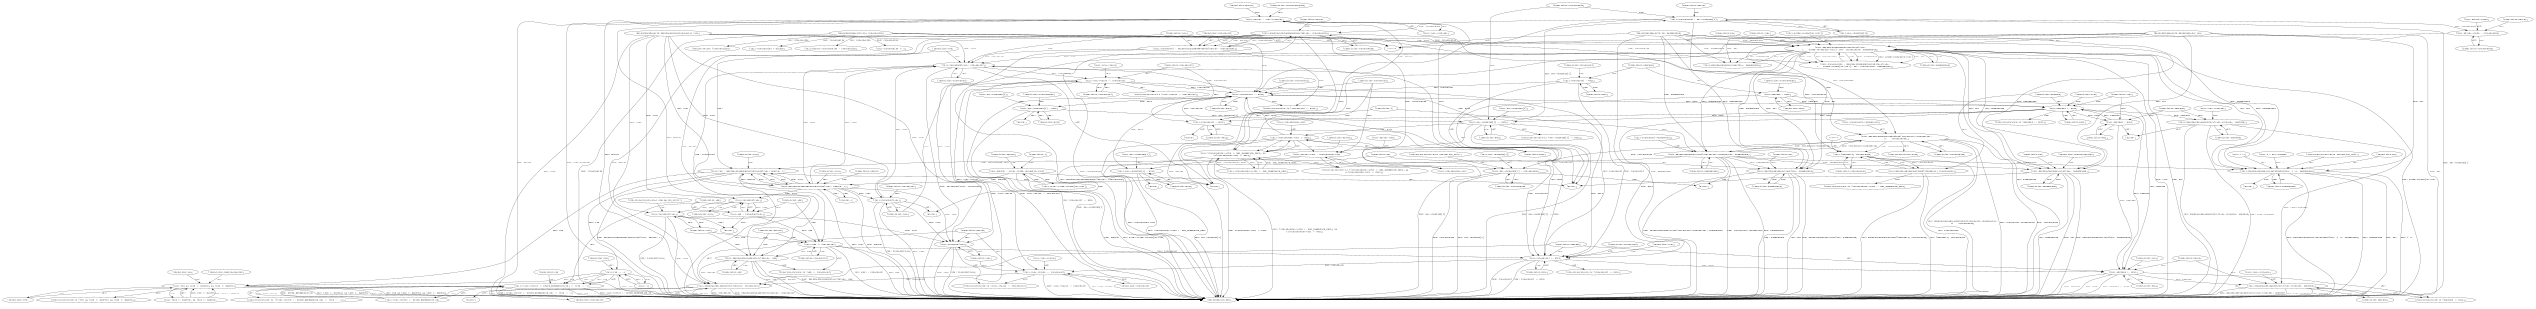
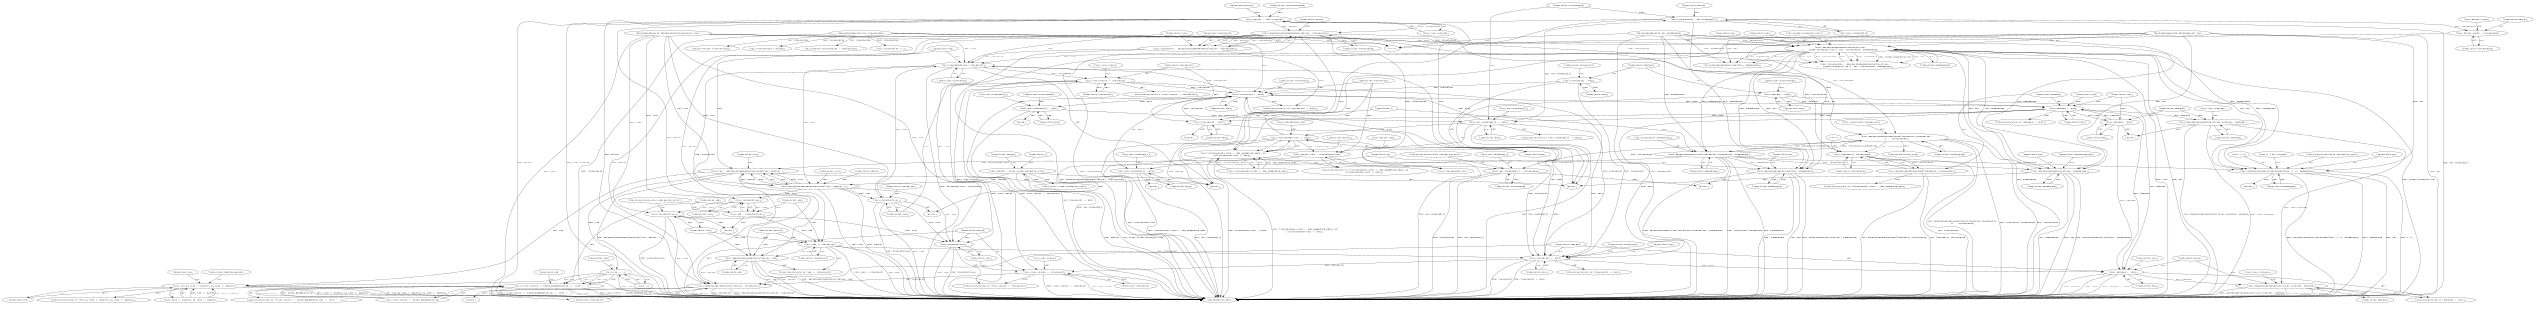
edge "(Call,xpctxt = ctxt->context)" -> "(Call,contextObj == NULL)": now "(Call,xpctxt = ctxt->context)" -> "(Call,xmlXPathCacheNewNodeSet(xpctxt, contextNode))"
edge "(Call,xmlXPathCompOpEvalToBoolean(ctxt, exprOp, 1))" -> "(Call,valuePush(ctxt, contextObj))": removed, label "DDG: ctxt"
node "(Literal,1)": removed
